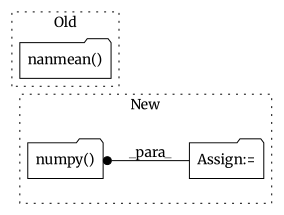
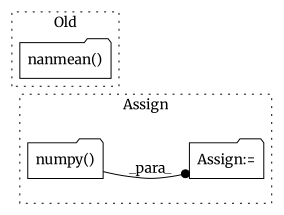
cluster "New": label "New" -> "Assign"
edge "Assign:=" -> "numpy()": reversed
